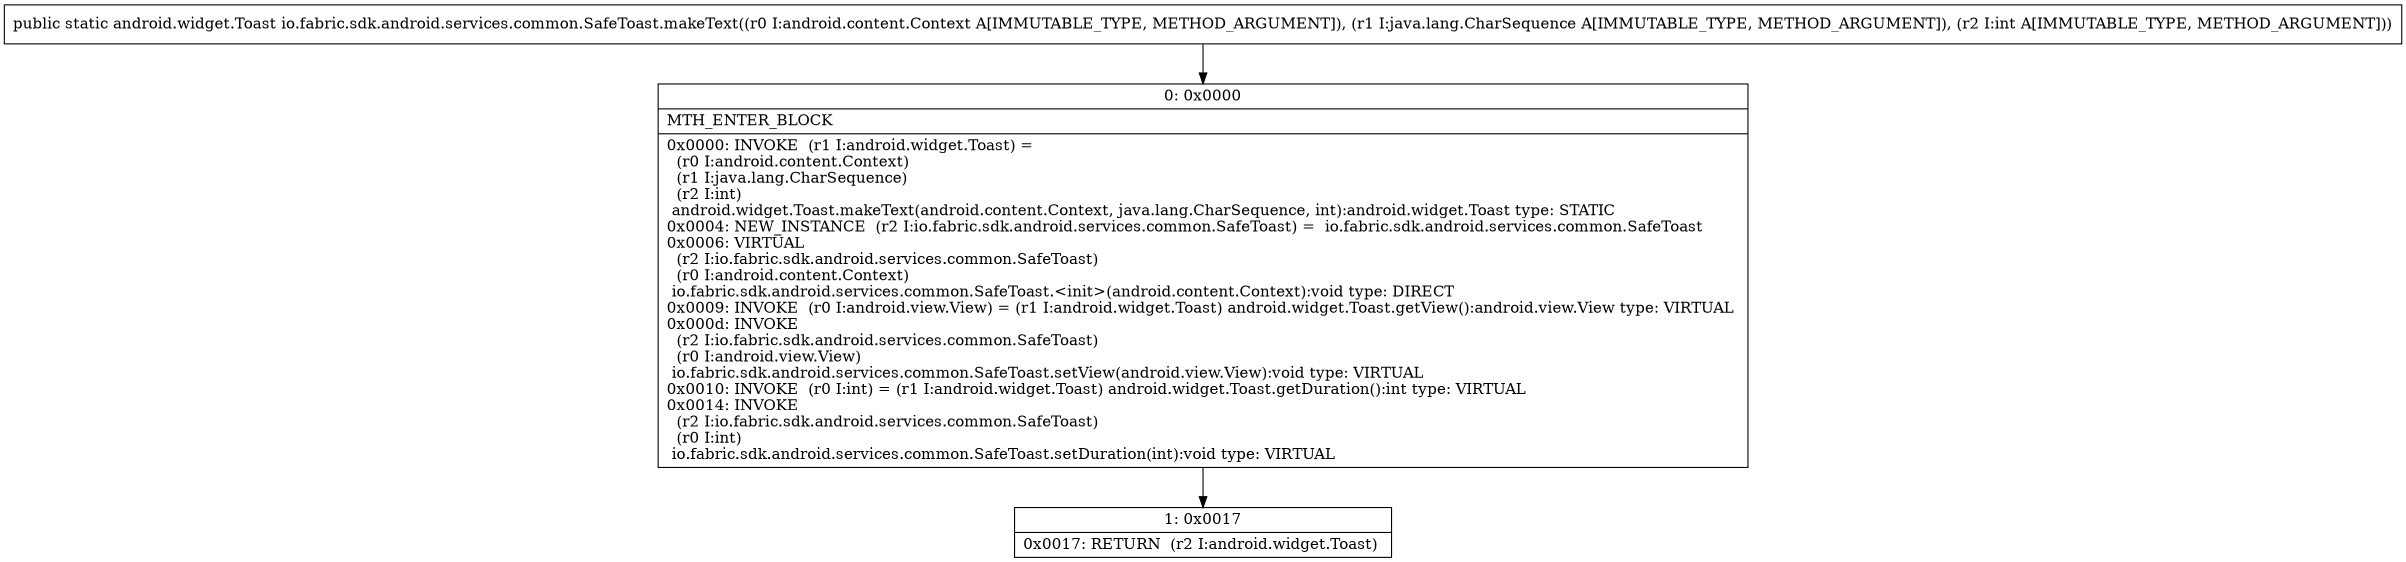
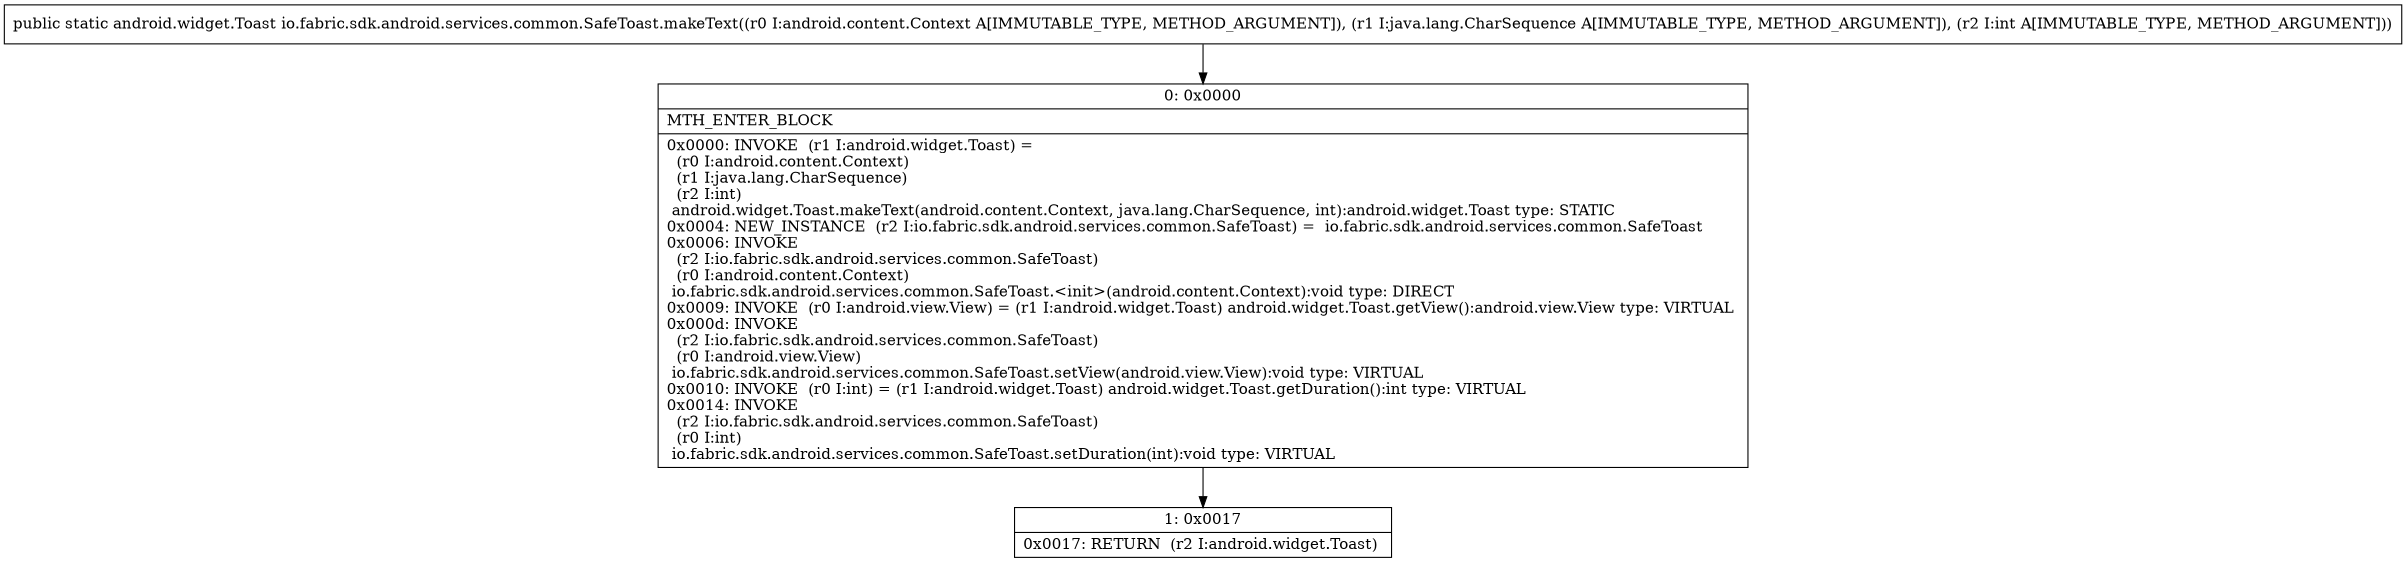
node "0: 0x0000": text "0x0006: VIRTUAL" -> "0x0006: INVOKE"
